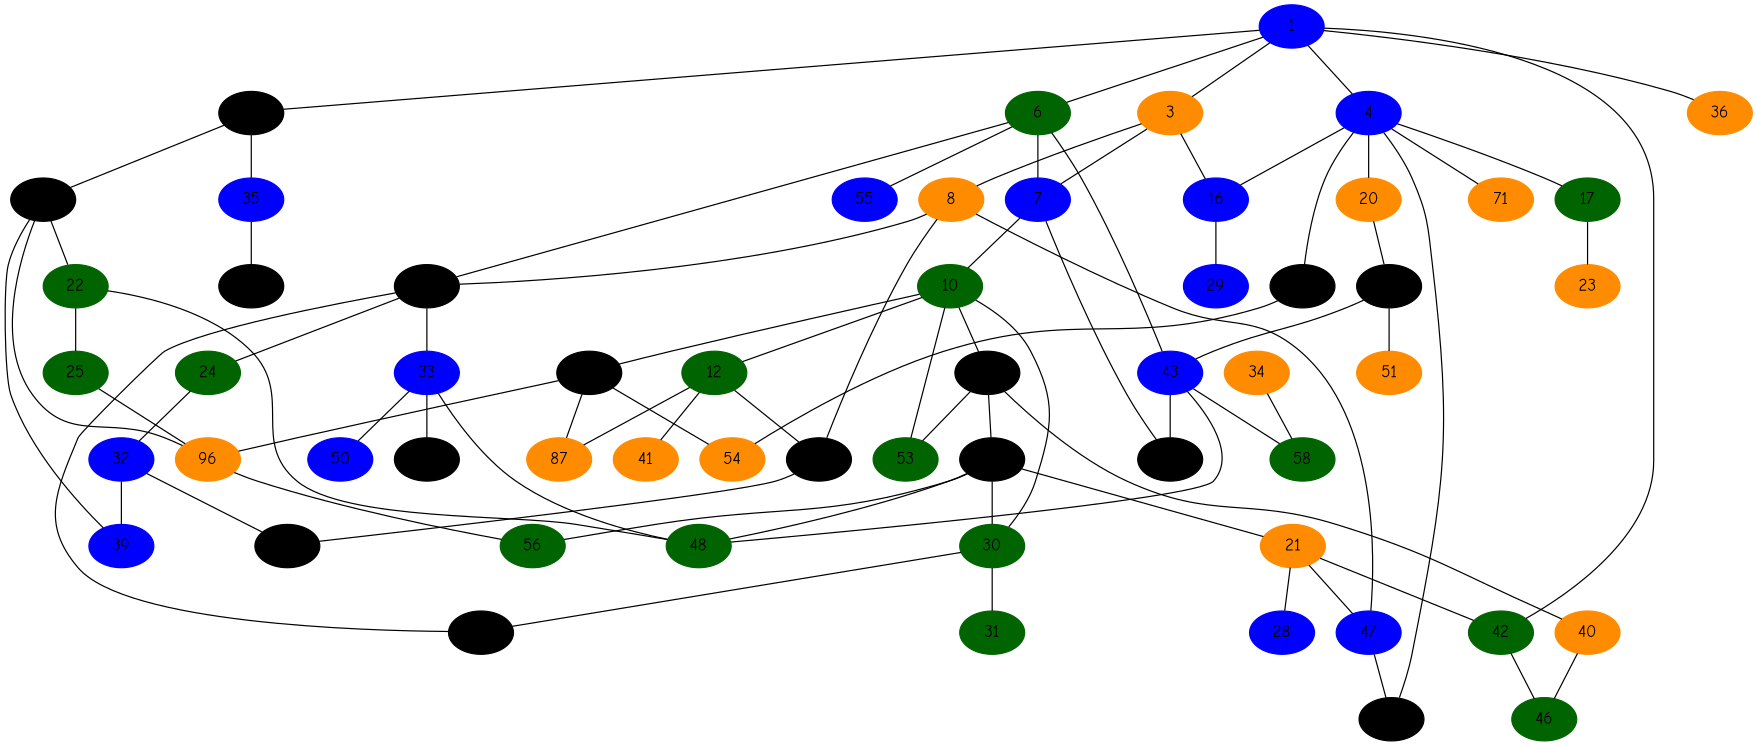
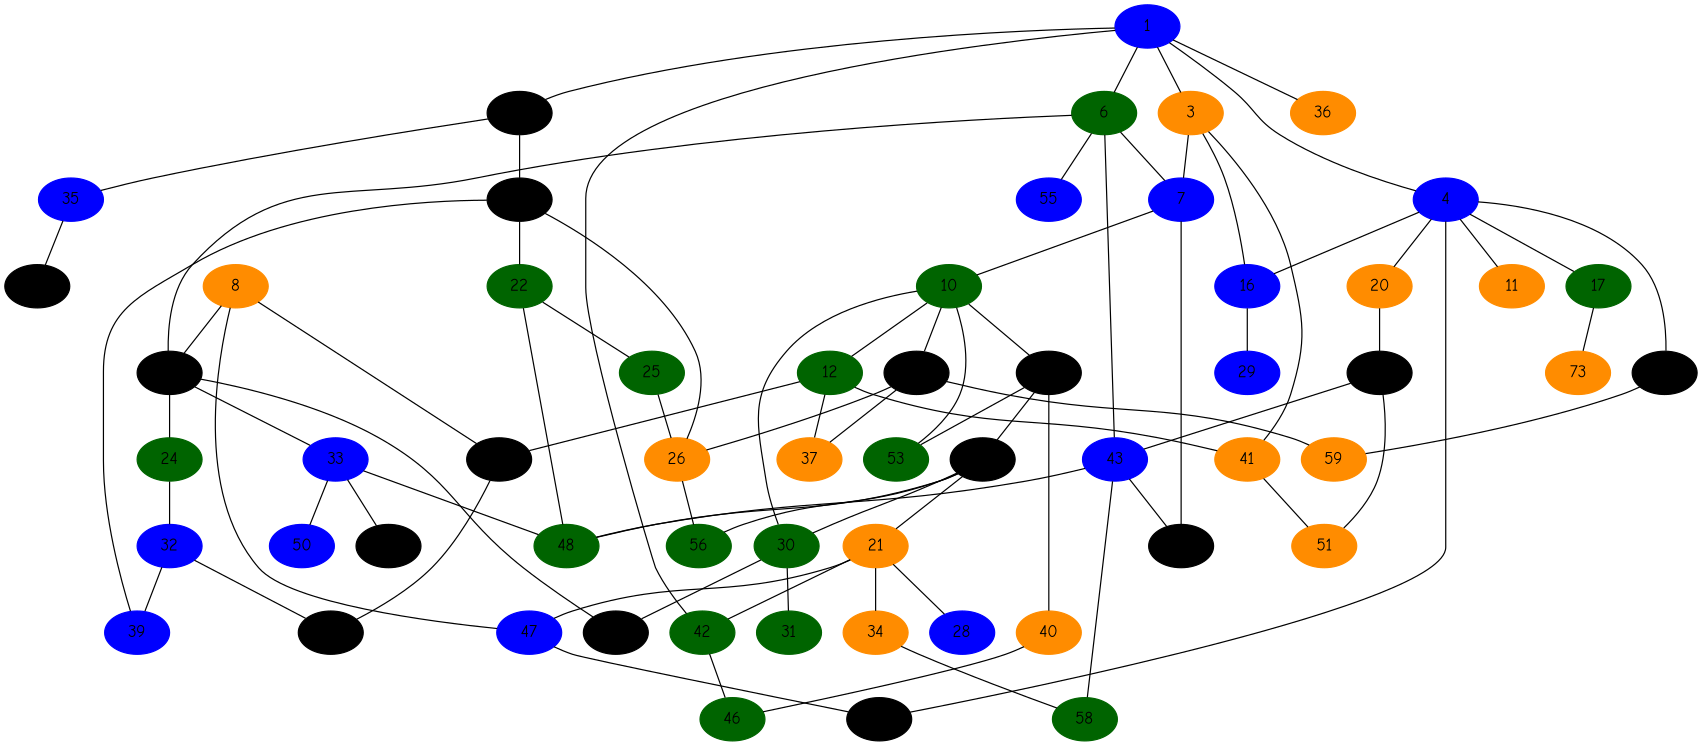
edge "3" -- "8": now "3" -- "41"
node "71": label "71" -> "11"
node "23": label "23" -> "73"
node "96": label "96" -> "26"
node "87": label "87" -> "37"
node "54": label "54" -> "59"
edge "41" -- "51": added
edge "21" -- "34": added
